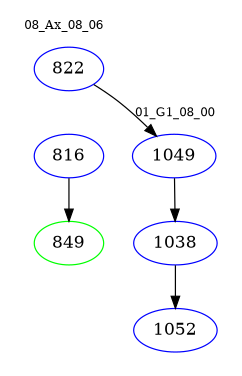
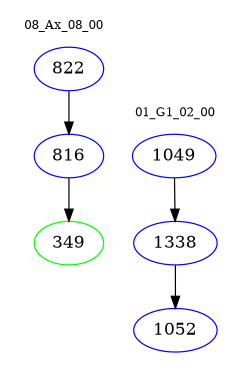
cluster "08_Ax_08_06": label "08_Ax_08_06" -> "08_Ax_08_00"
edge "822" -> "1049": now "822" -> "816"
cluster "01_G1_08_00": label "01_G1_08_00" -> "01_G1_02_00"
node "849": label "849" -> "349"
node "1038": label "1038" -> "1338"
